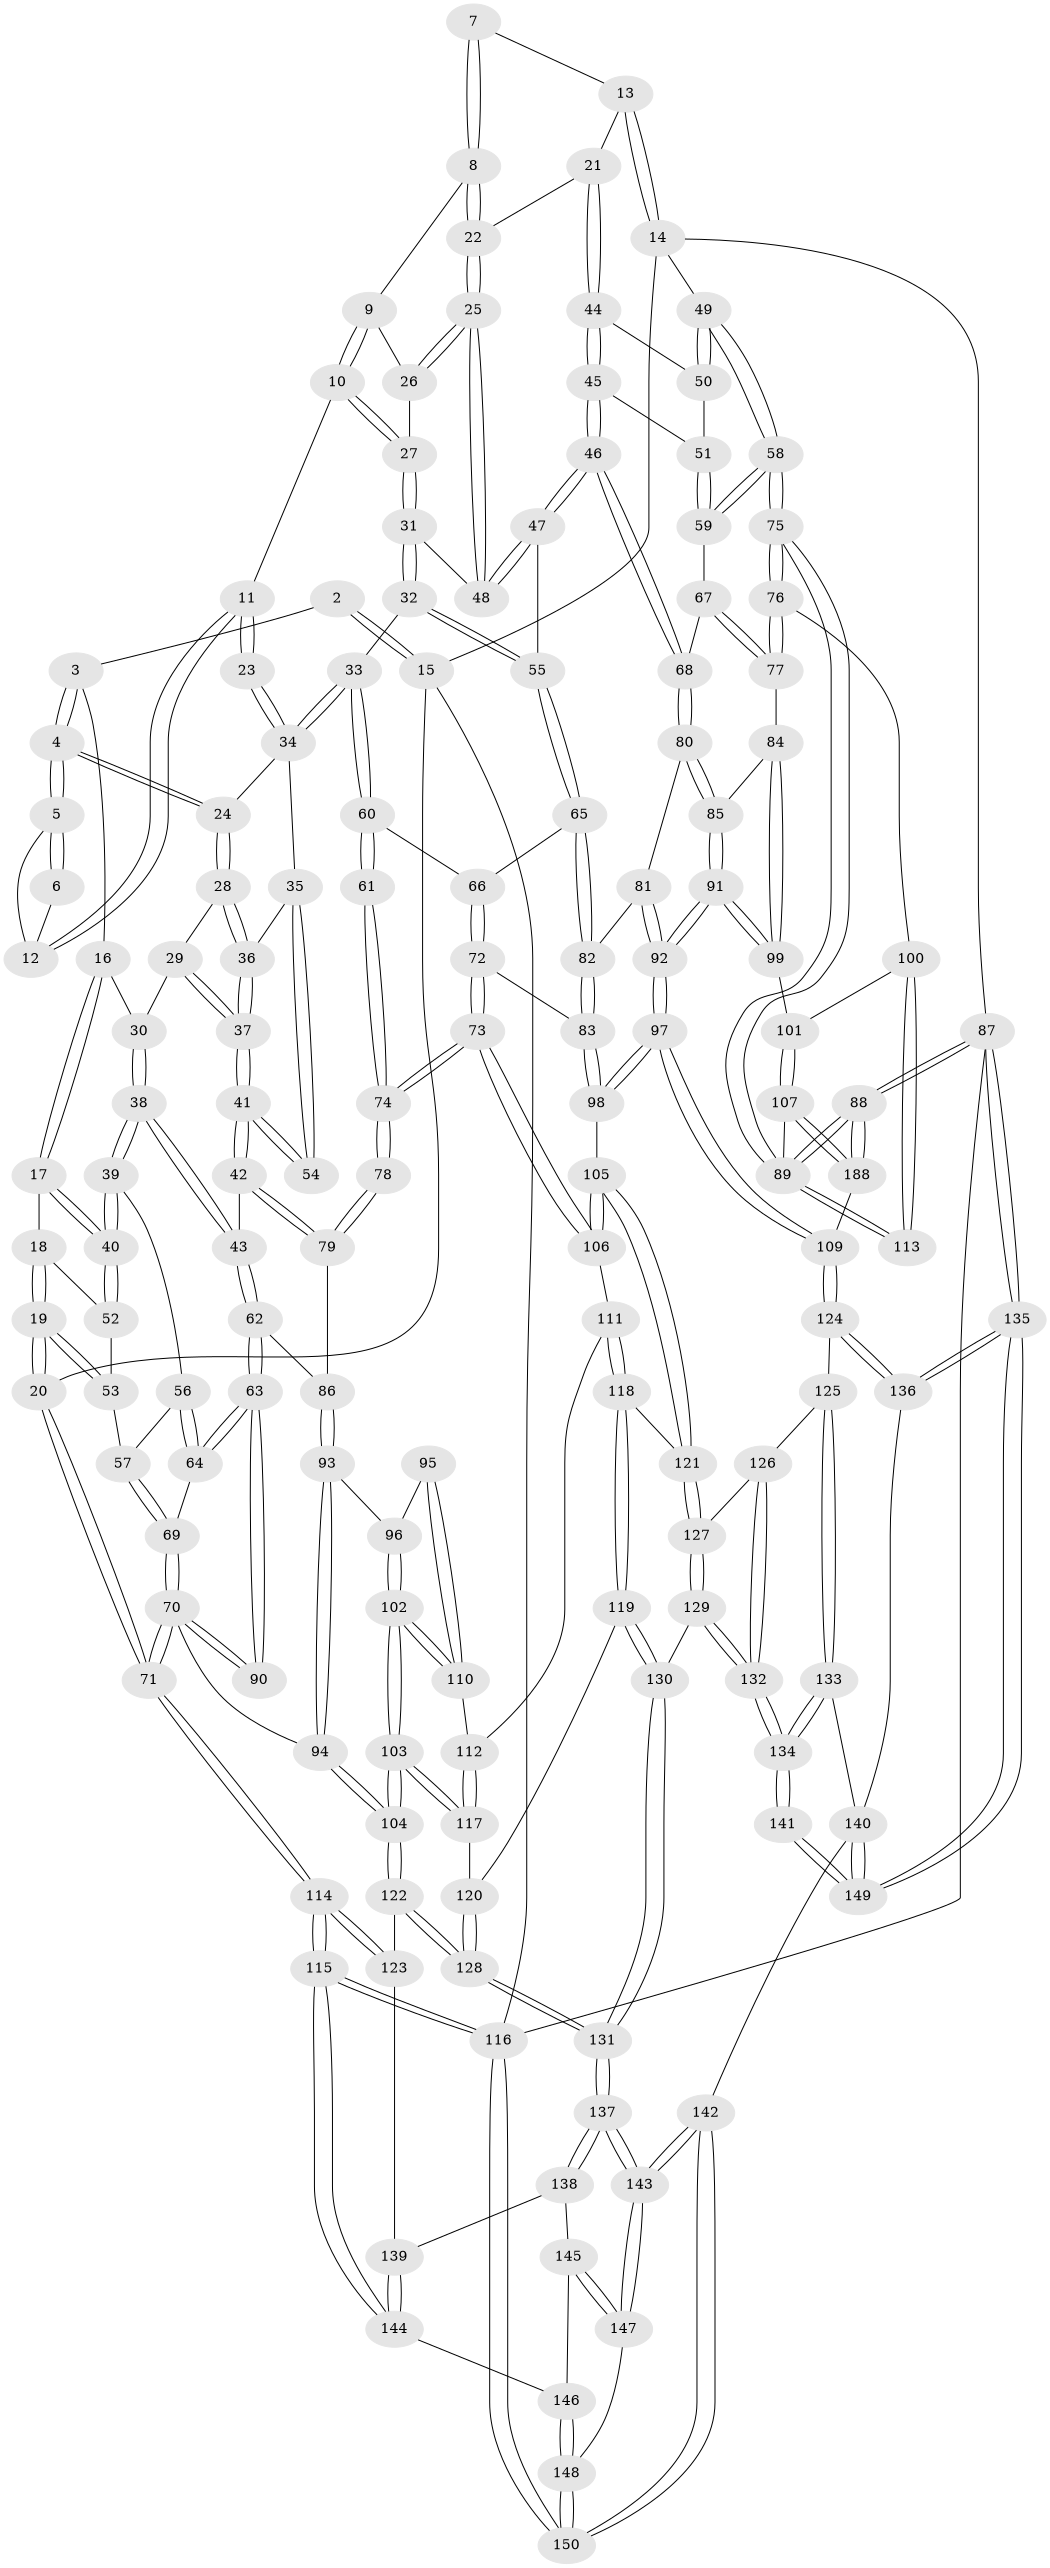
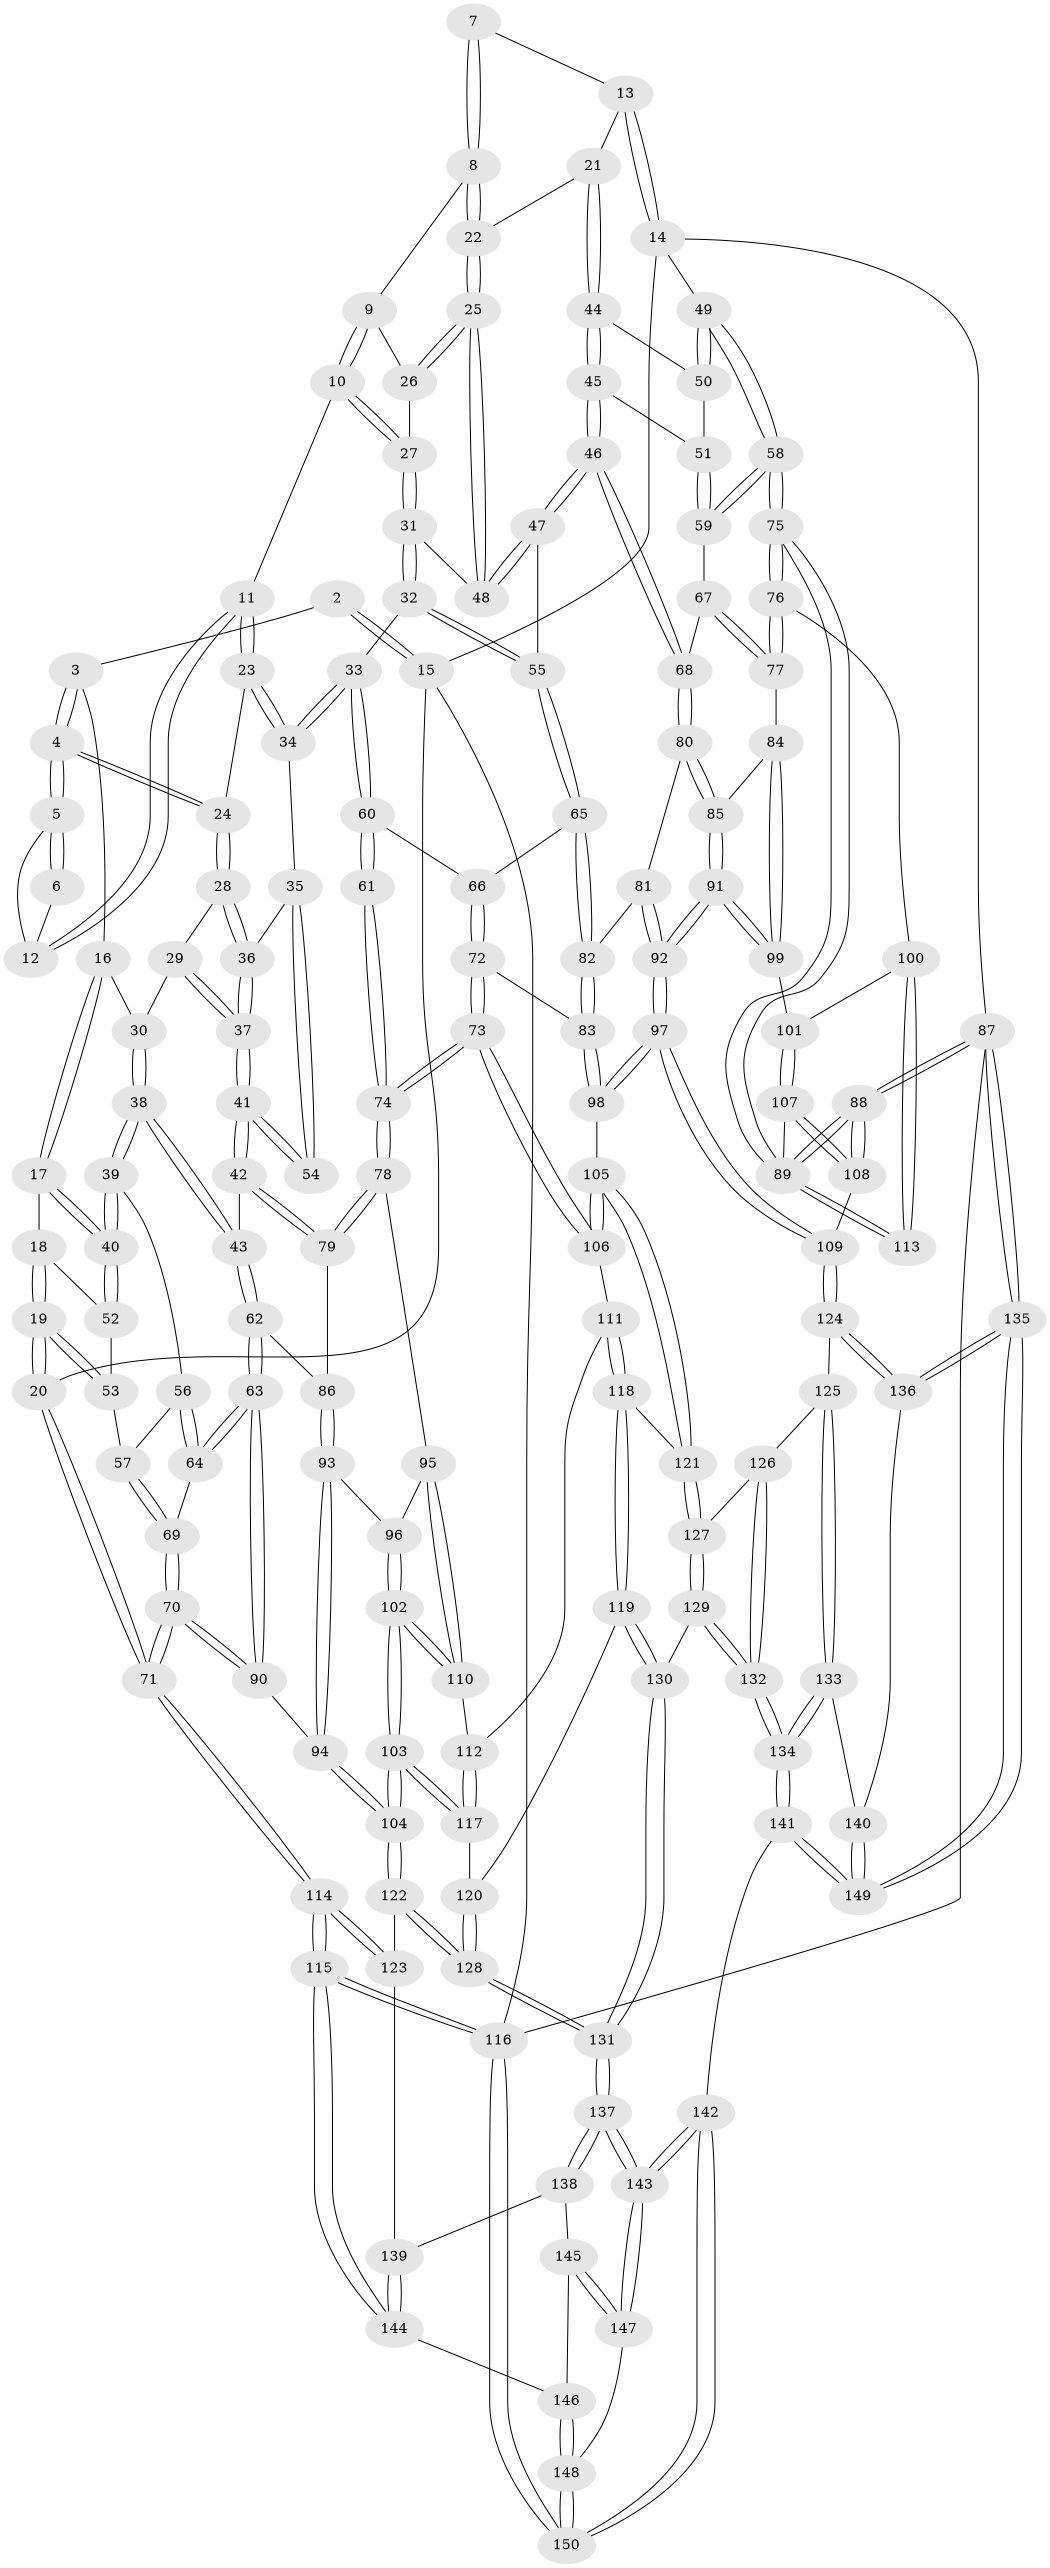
edge "34" -- "24": now "23" -- "24"
node "188": label "188" -> "108"
edge "78" -- "95": added
edge "70" -- "94": now "90" -- "94"
edge "140" -- "142": now "141" -- "142"
